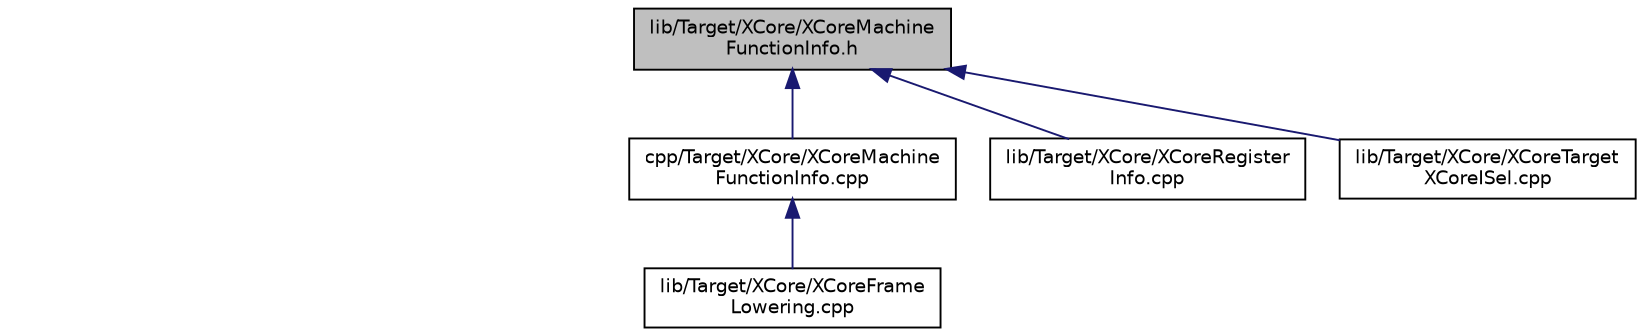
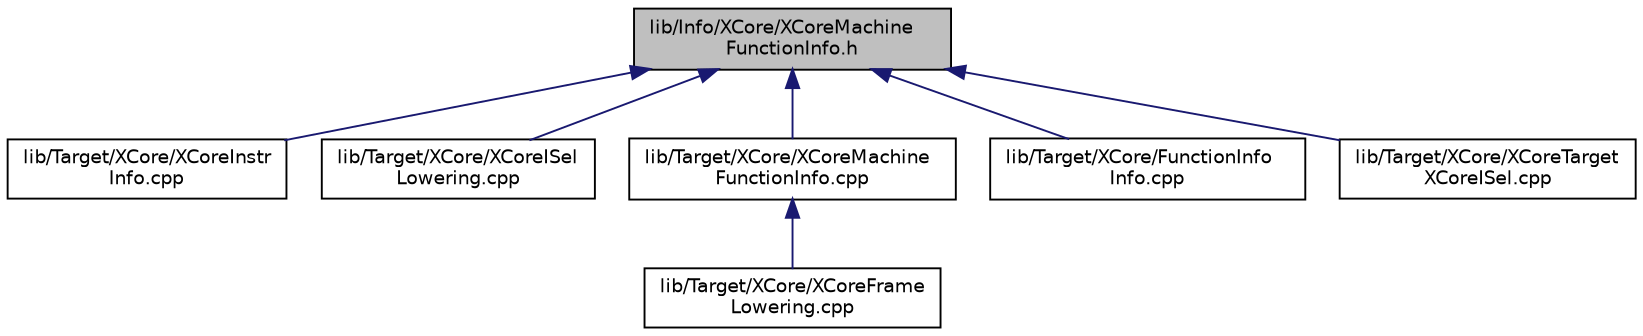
node "lib/Target/XCore/XCoreMachine FunctionInfo.h": label "lib/Target/XCore/XCoreMachine FunctionInfo.h" -> "lib/Info/XCore/XCoreMachine FunctionInfo.h"
node "lib/Target/XCore/XCoreInstr Info.cpp": added
node "lib/Target/XCore/XCoreISel Lowering.cpp": added
node "cpp/Target/XCore/XCoreMachine FunctionInfo.cpp": label "cpp/Target/XCore/XCoreMachine FunctionInfo.cpp" -> "lib/Target/XCore/XCoreMachine FunctionInfo.cpp"
node "lib/Target/XCore/XCoreRegister Info.cpp": label "lib/Target/XCore/XCoreRegister Info.cpp" -> "lib/Target/XCore/FunctionInfo Info.cpp"
